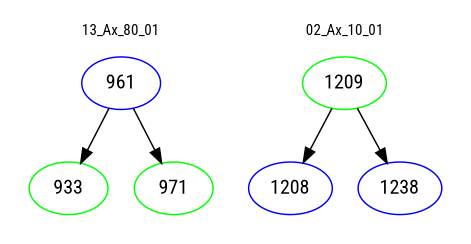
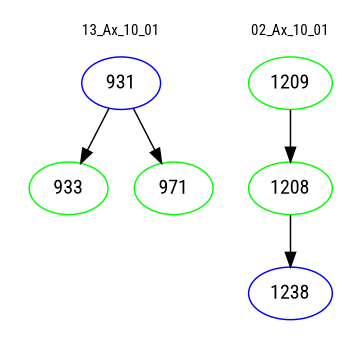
cluster "13_Ax_80_01": label "13_Ax_80_01" -> "13_Ax_10_01"
node "961": label "961" -> "931"
edge "1209" -> "1238": now "1208" -> "1238"
node "1208": color blue -> green
